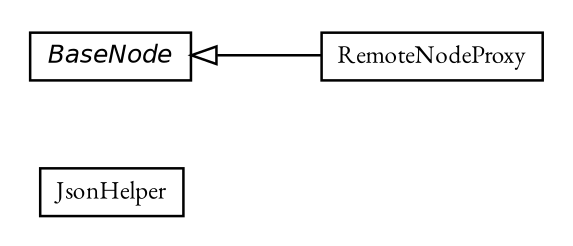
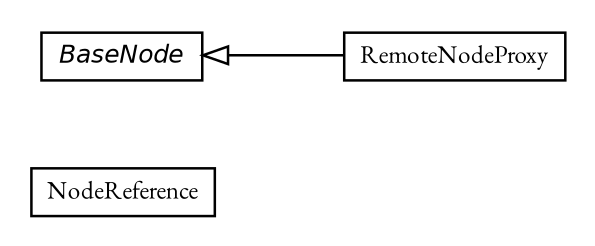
node "JsonHelper": removed
node "NodeReference": added
